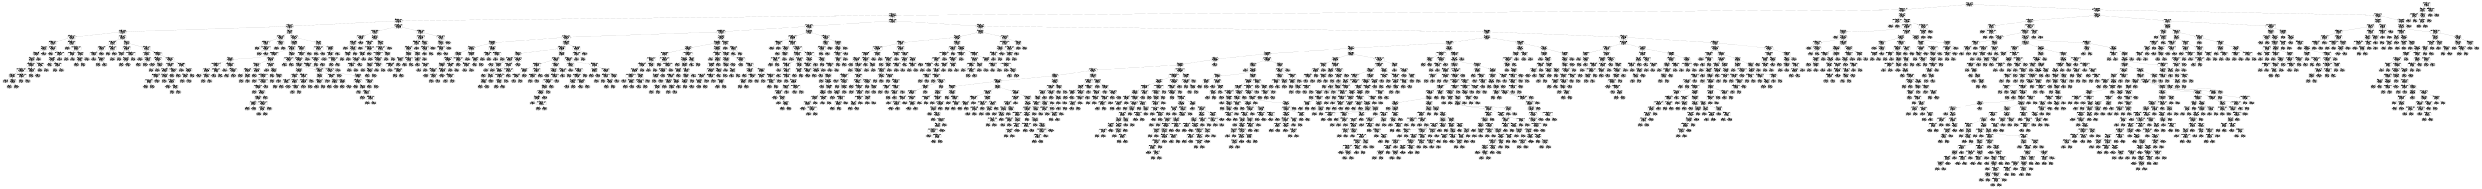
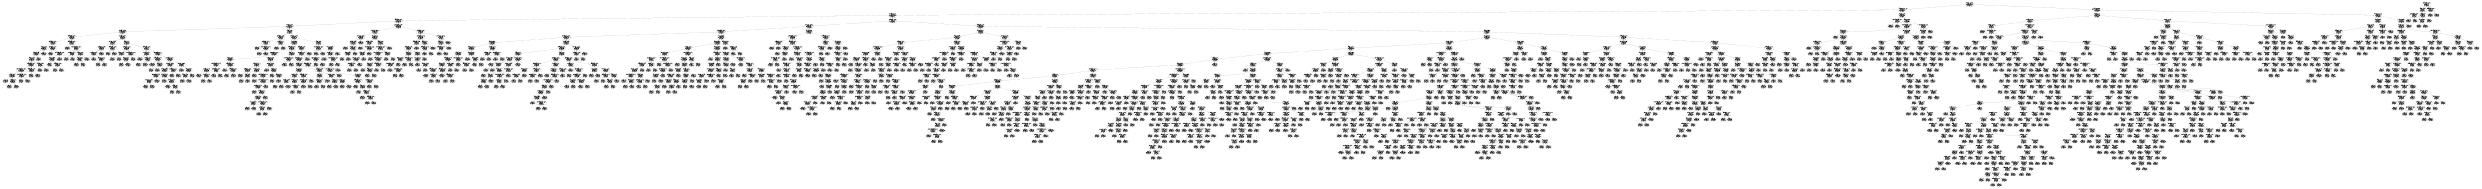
node "danceability <= 0.8 mse = 0.0 samples = 161 value = 2.0": removed
